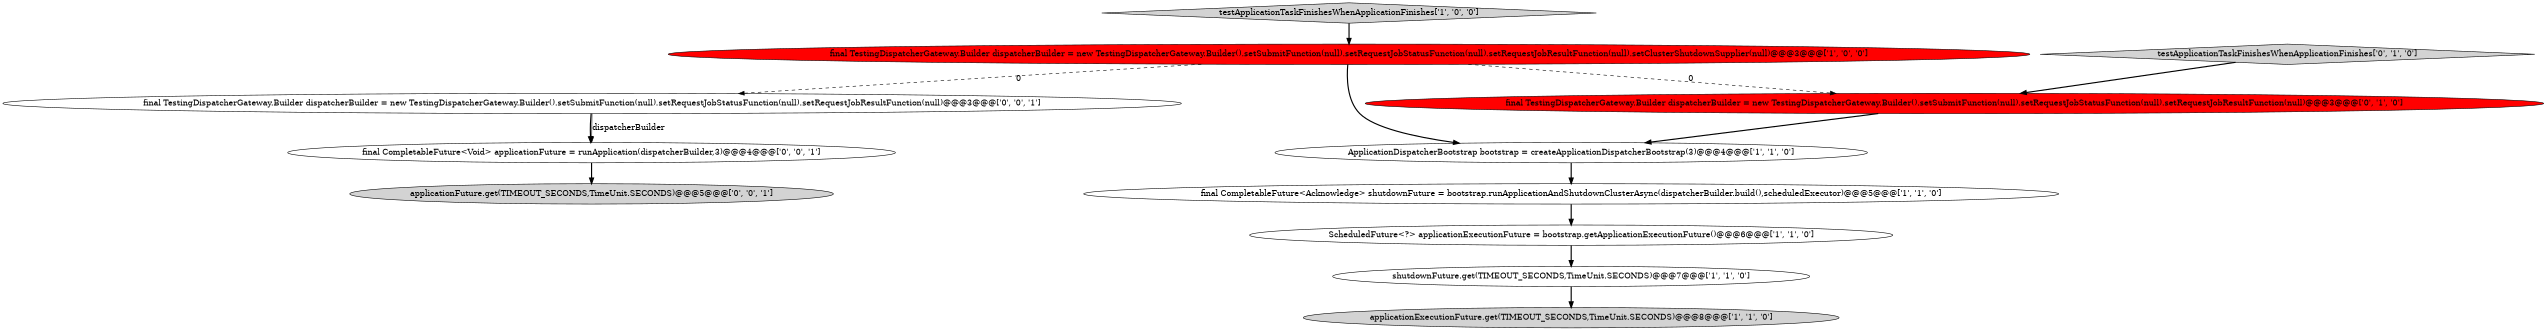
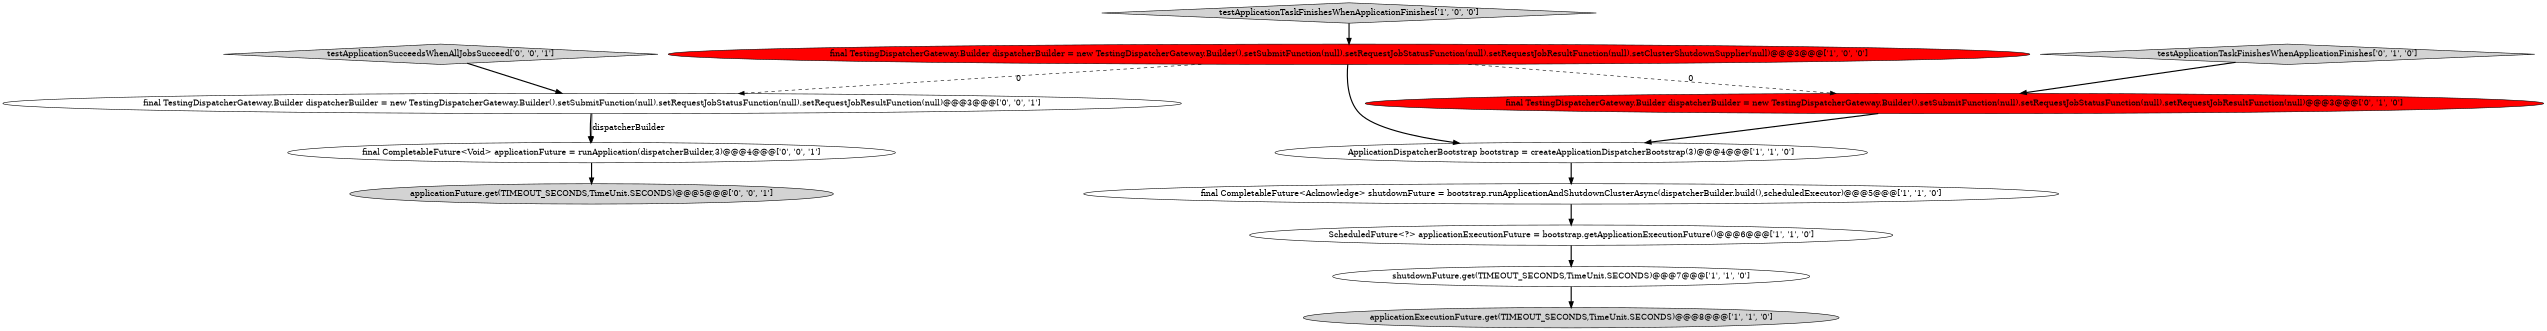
node "testApplicationSucceedsWhenAllJobsSucceed['0', '0', '1']": added
